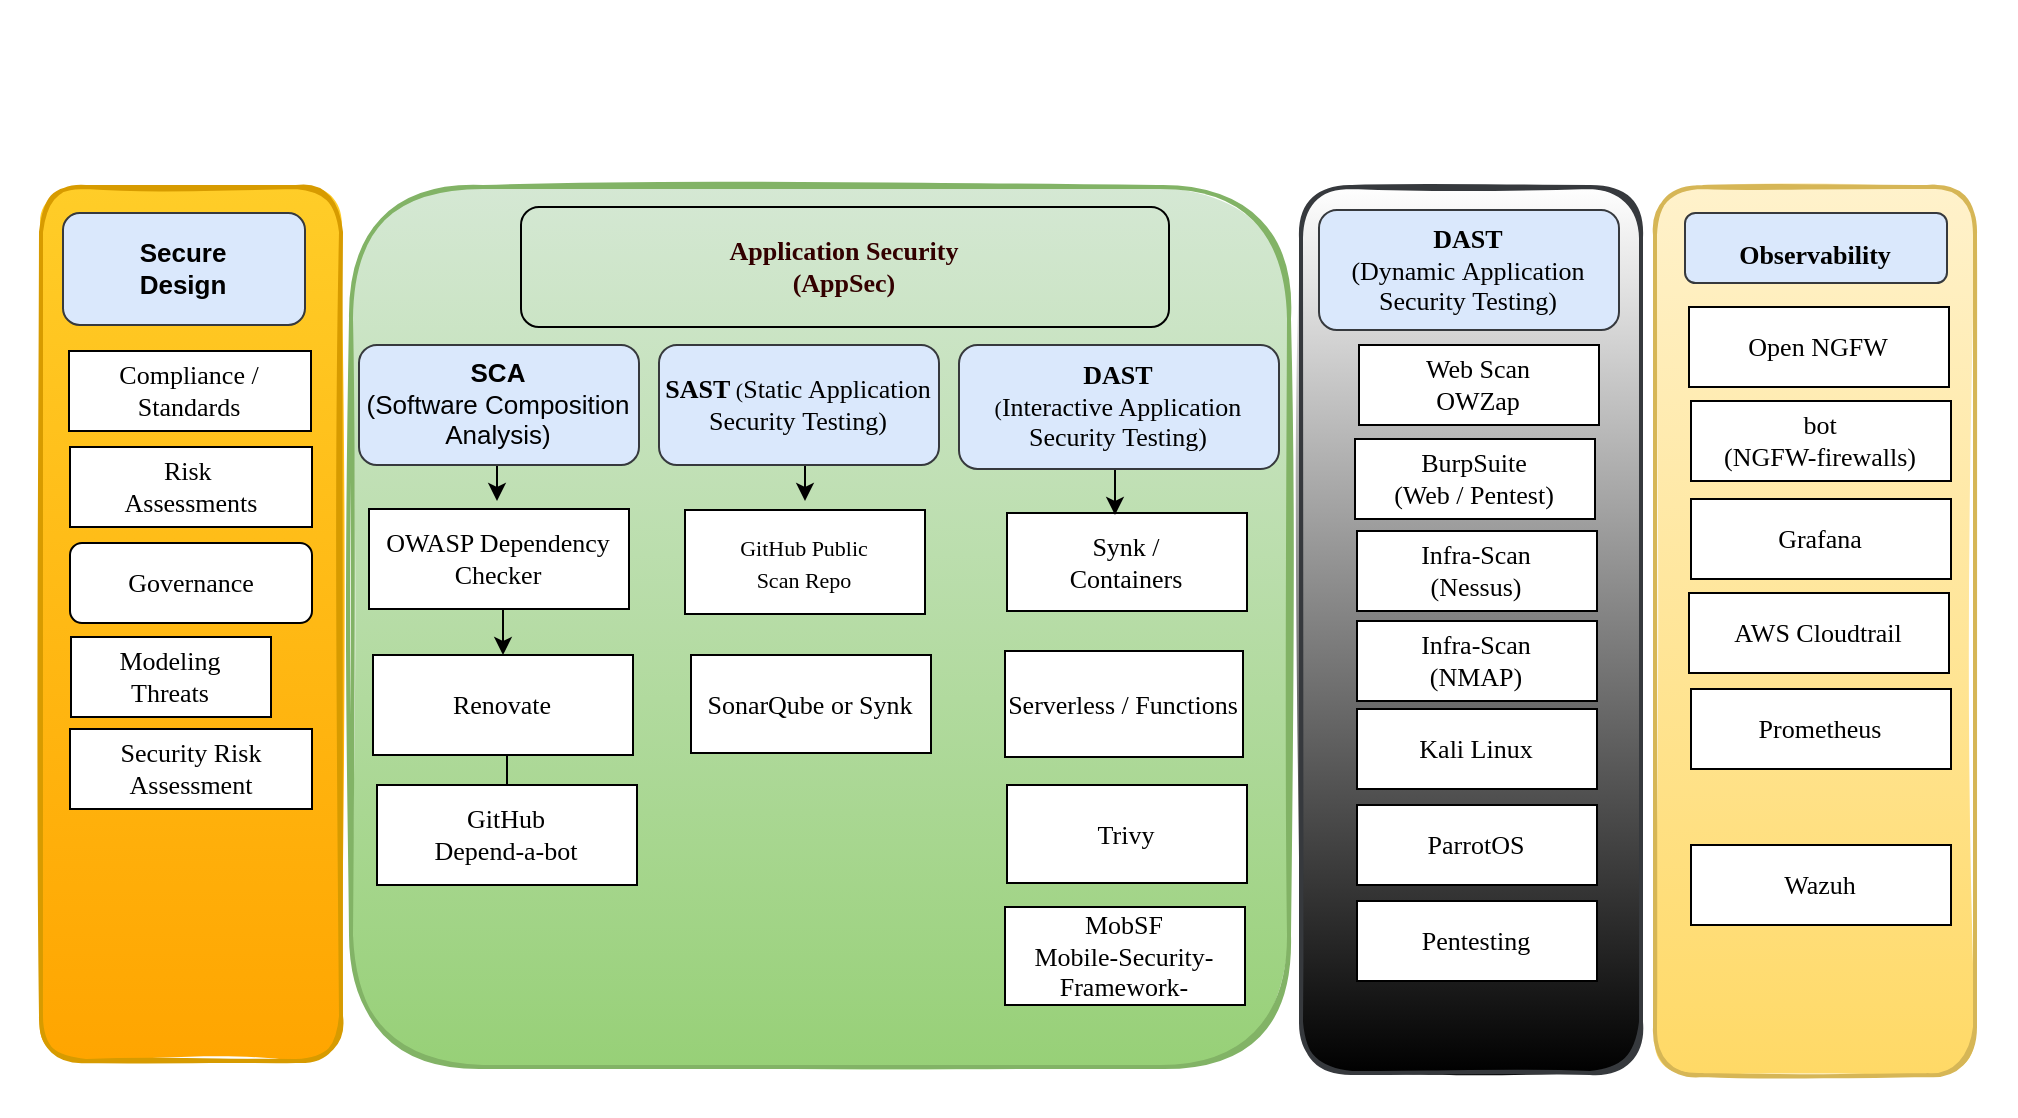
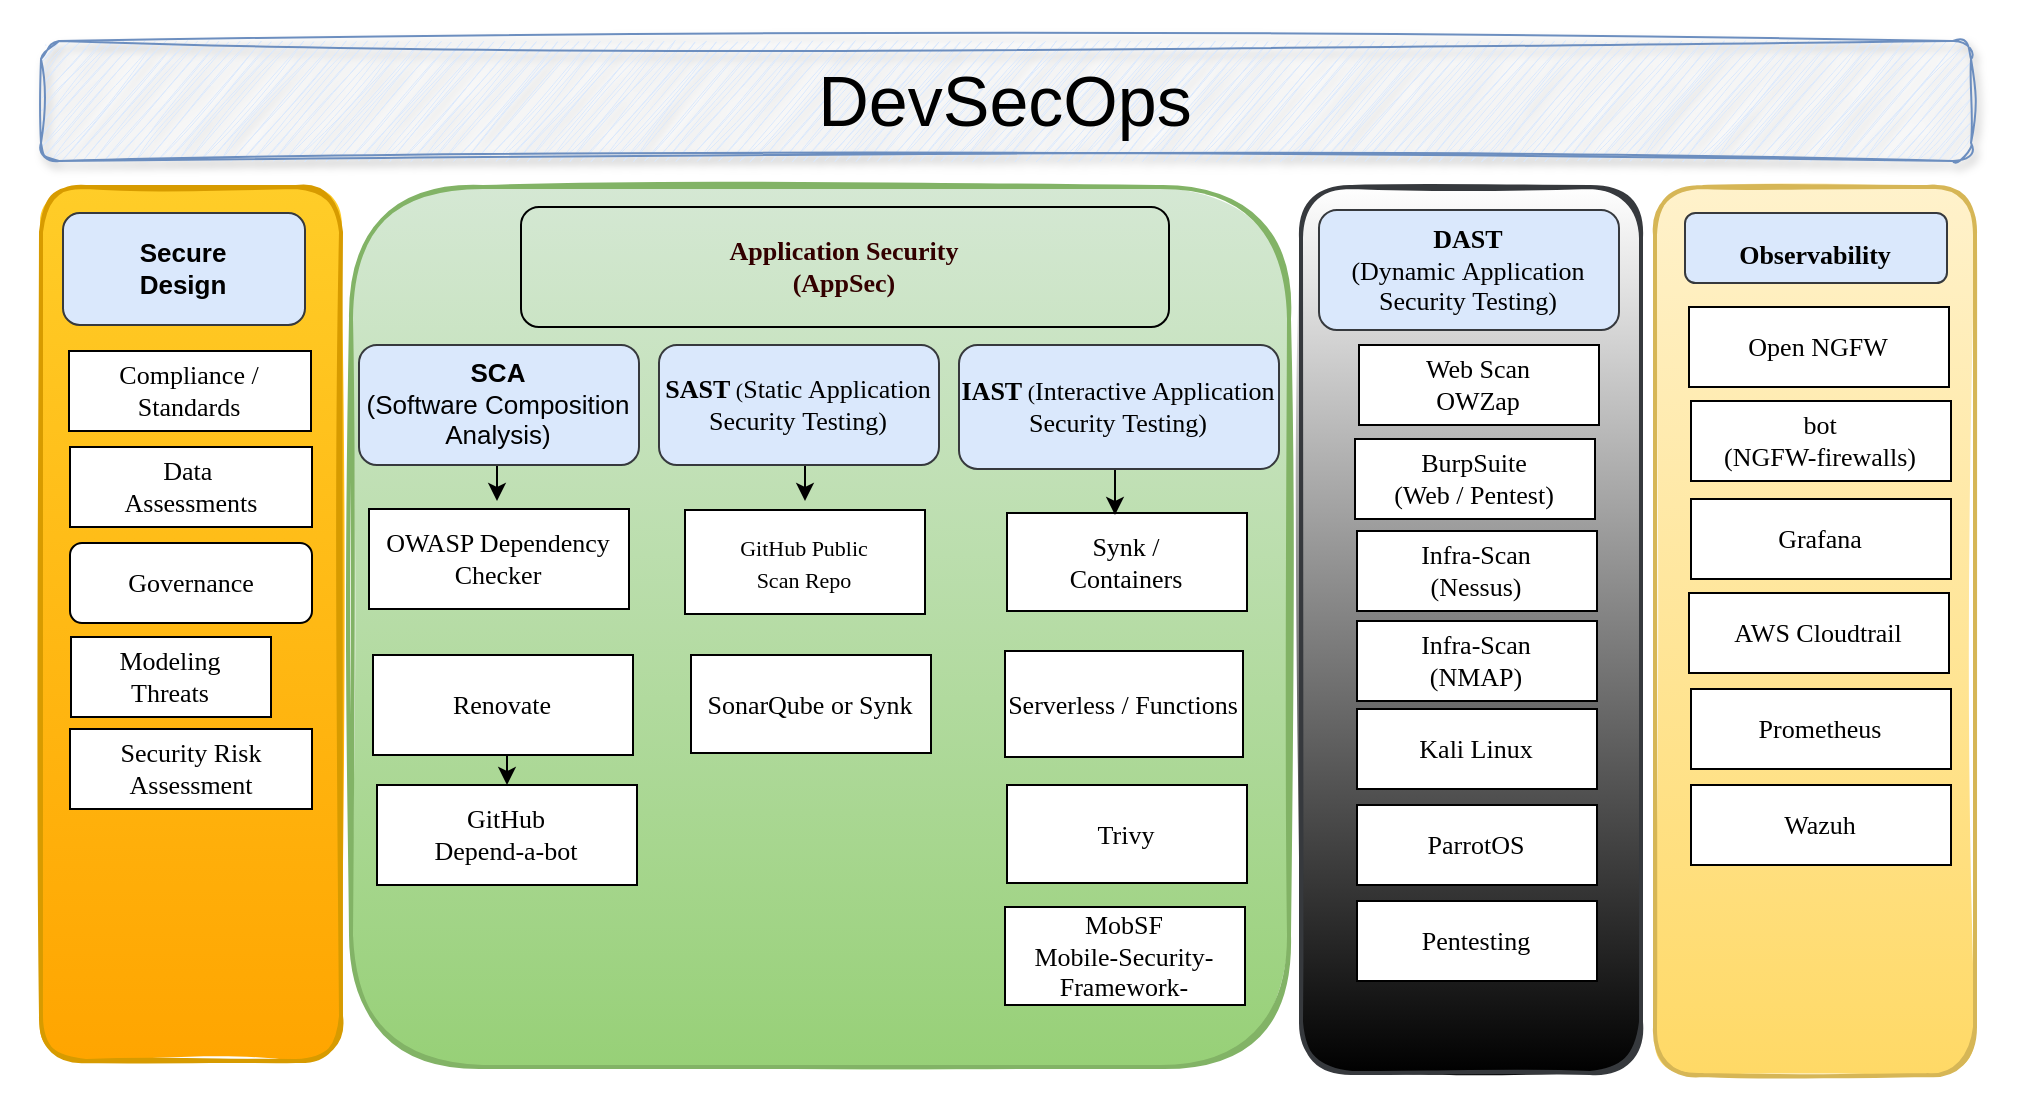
node "DevSecOps": added
node "DAST (Interactive Application Security Testing)": label "DAST (Interactive Application Security Testing)" -> "IAST (Interactive Application Security Testing)"
node "Risk Assessments": label "Risk Assessments" -> "Data Assessments"
edge "OWASP Dependency Checker" -> "Renovate": removed
edge "Renovate" -- "GitHub Depend-a-bot": arrowhead none -> classic
node "Wazuh": moved (1821, 885) -> (1821, 825)
